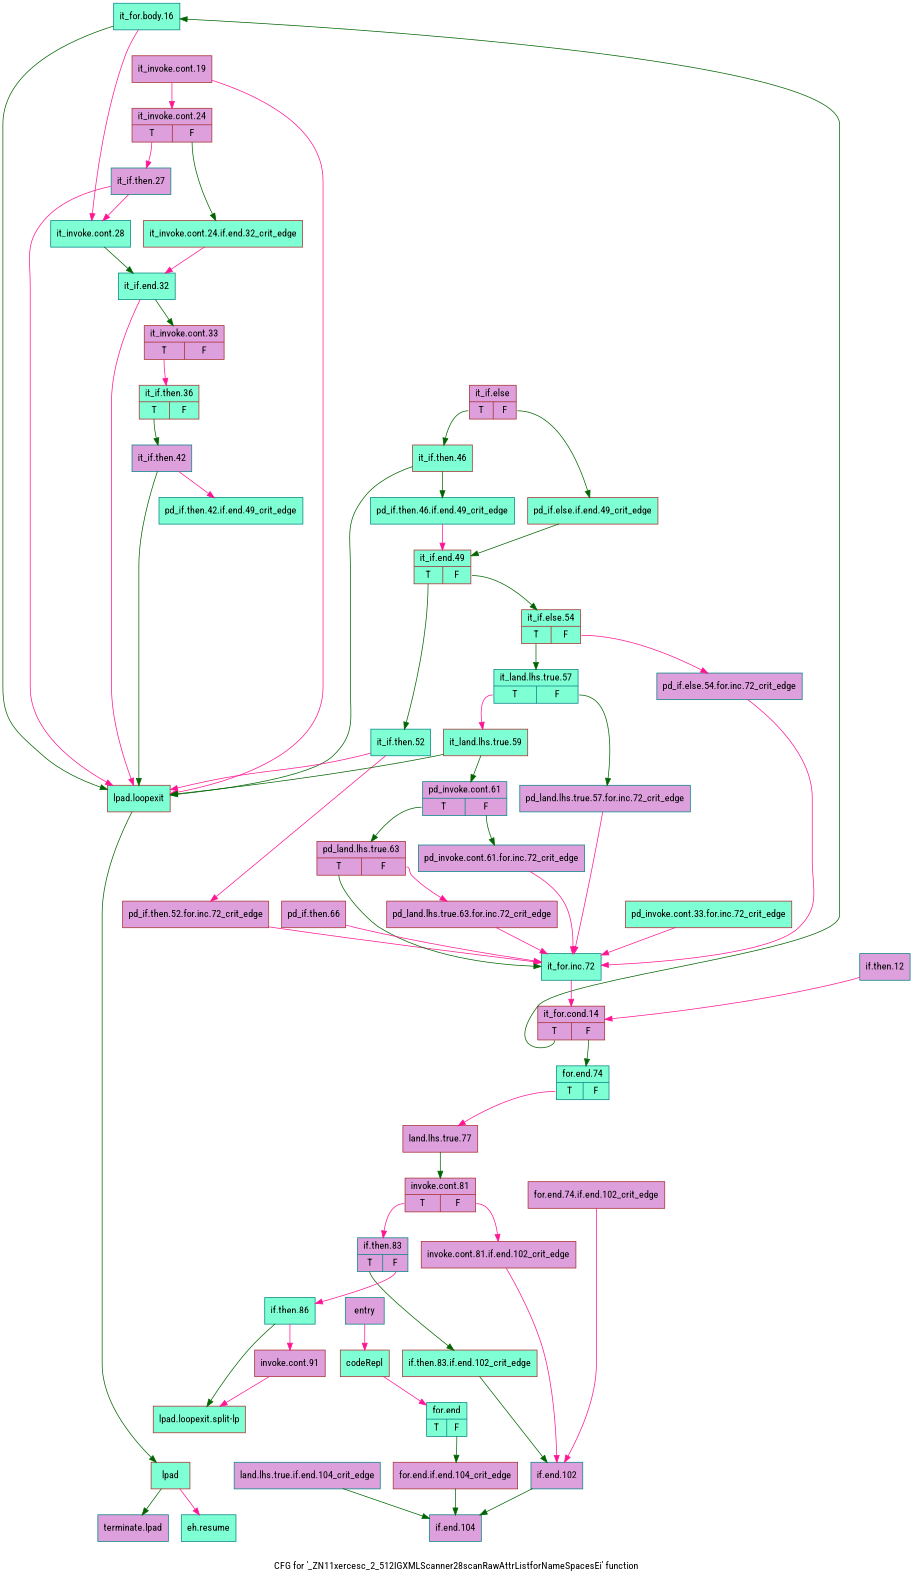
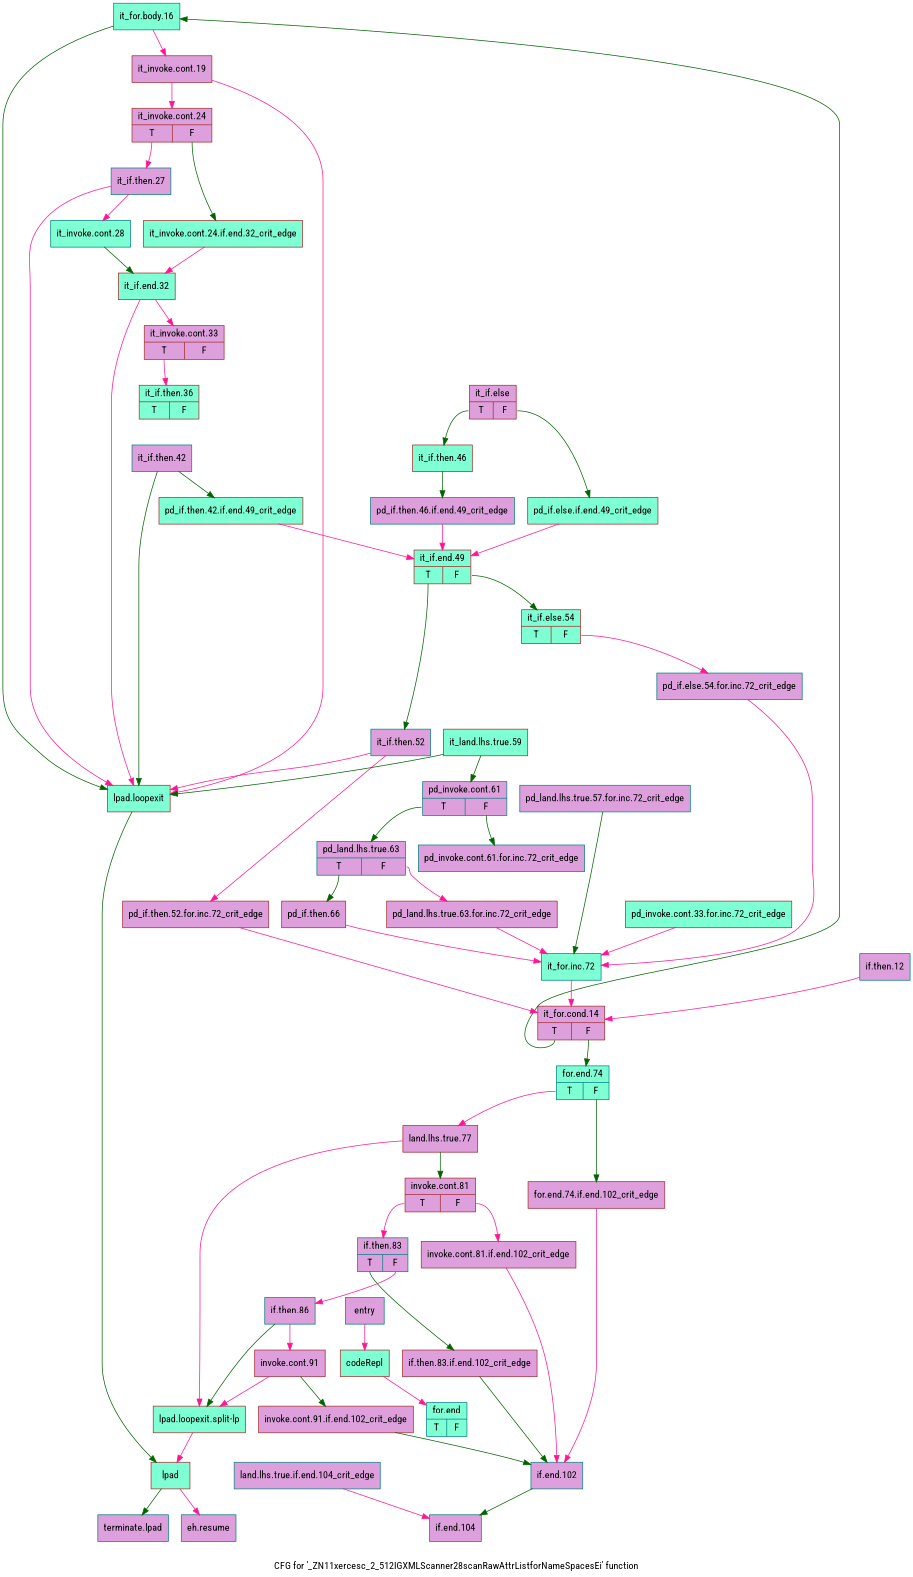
edge "it_for.body.16" -> "it_invoke.cont.28": now "it_for.body.16" -> "it_invoke.cont.19"
node "it_if.end.32": color teal -> brown
edge "it_if.end.32" -> "it_invoke.cont.33": color darkgreen -> deeppink
edge "it_if.then.36" -> "it_if.then.42": removed
edge "it_if.then.42" -> "pd_if.then.42.if.end.49_crit_edge": color deeppink -> darkgreen
node "pd_if.then.42.if.end.49_crit_edge": color teal -> brown
node "pd_if.then.46.if.end.49_crit_edge": fillcolor aquamarine -> plum
edge "pd_if.else.if.end.49_crit_edge" -> "it_if.end.49": color darkgreen -> deeppink
edge "pd_if.then.42.if.end.49_crit_edge" -> "it_if.end.49": added
edge "it_if.then.46" -> "lpad.loopexit": removed
node "it_land.lhs.true.57": removed
node "it_if.then.52": fillcolor aquamarine -> plum
node "pd_land.lhs.true.63": color brown -> teal
edge "pd_land.lhs.true.57.for.inc.72_crit_edge" -> "it_for.inc.72": color deeppink -> darkgreen
edge "pd_invoke.cont.61.for.inc.72_crit_edge" -> "it_for.inc.72": removed
edge "pd_if.then.52.for.inc.72_crit_edge" -> "it_for.inc.72": now "pd_if.then.52.for.inc.72_crit_edge" -> "it_for.cond.14"
edge "pd_land.lhs.true.63" -> "it_for.inc.72": now "pd_land.lhs.true.63" -> "pd_if.then.66"
edge "for.end.74" -> "for.end.74.if.end.102_crit_edge": added
edge "land.lhs.true.77" -> "lpad.loopexit.split-lp": added
node "if.then.86": fillcolor aquamarine -> plum
node "if.then.83.if.end.102_crit_edge": fillcolor aquamarine -> plum
node "invoke.cont.91.if.end.102_crit_edge": added
edge "lpad.loopexit.split-lp" -> "lpad": added
node "for.end.if.end.104_crit_edge": removed
edge "land.lhs.true.if.end.104_crit_edge" -> "if.end.104": color darkgreen -> deeppink
node "eh.resume": fillcolor aquamarine -> plum
